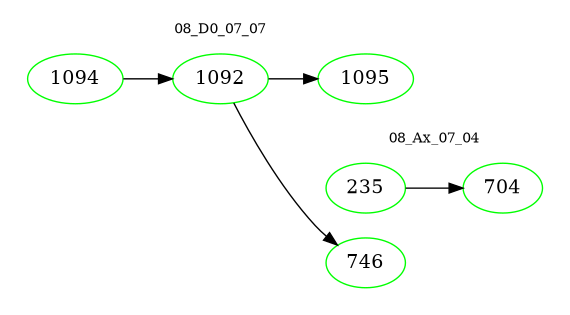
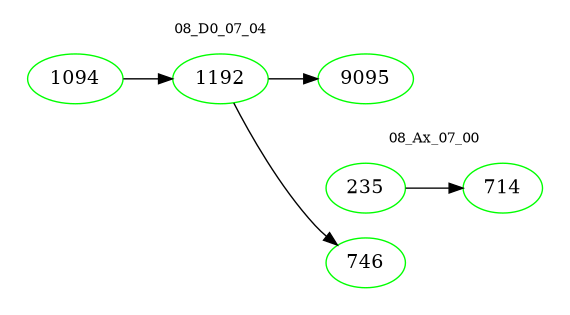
cluster "08_D0_07_07": label "08_D0_07_07" -> "08_D0_07_04"
node "1092": label "1092" -> "1192"
node "1095": label "1095" -> "9095"
cluster "08_Ax_07_04": label "08_Ax_07_04" -> "08_Ax_07_00"
node "704": label "704" -> "714"
